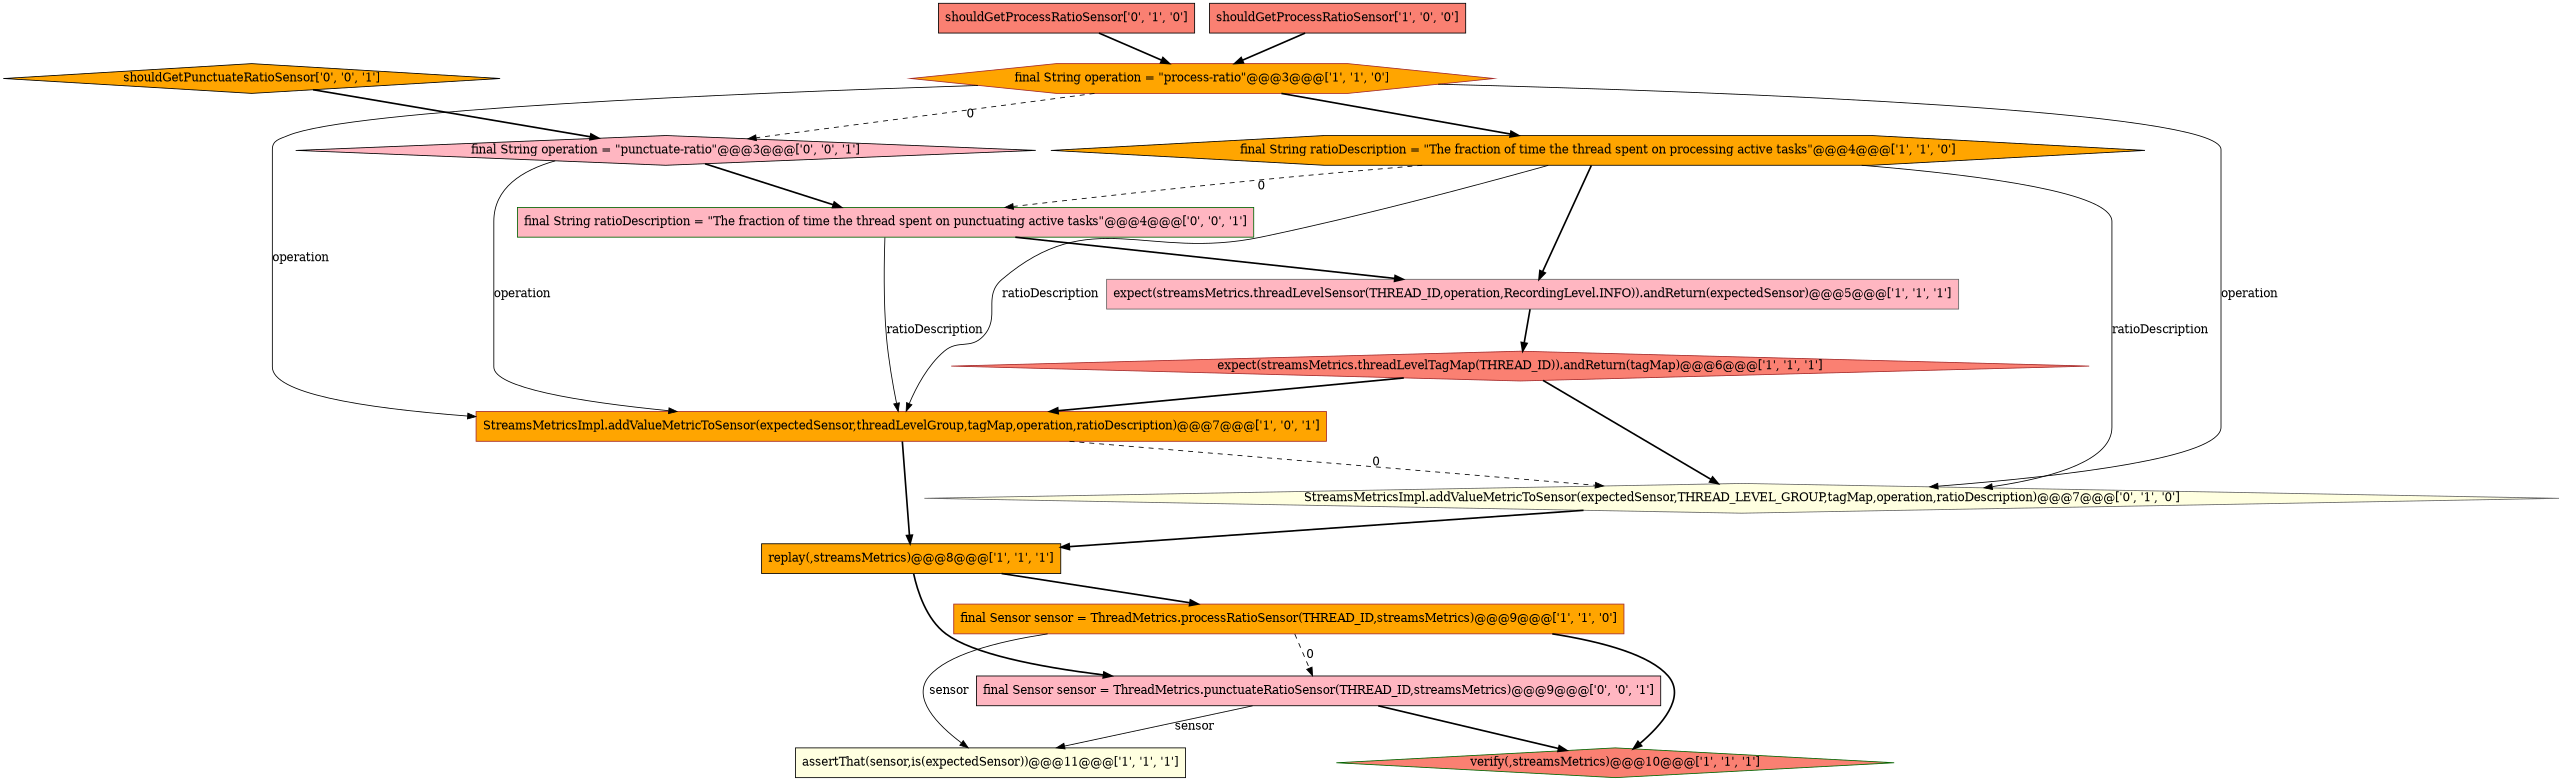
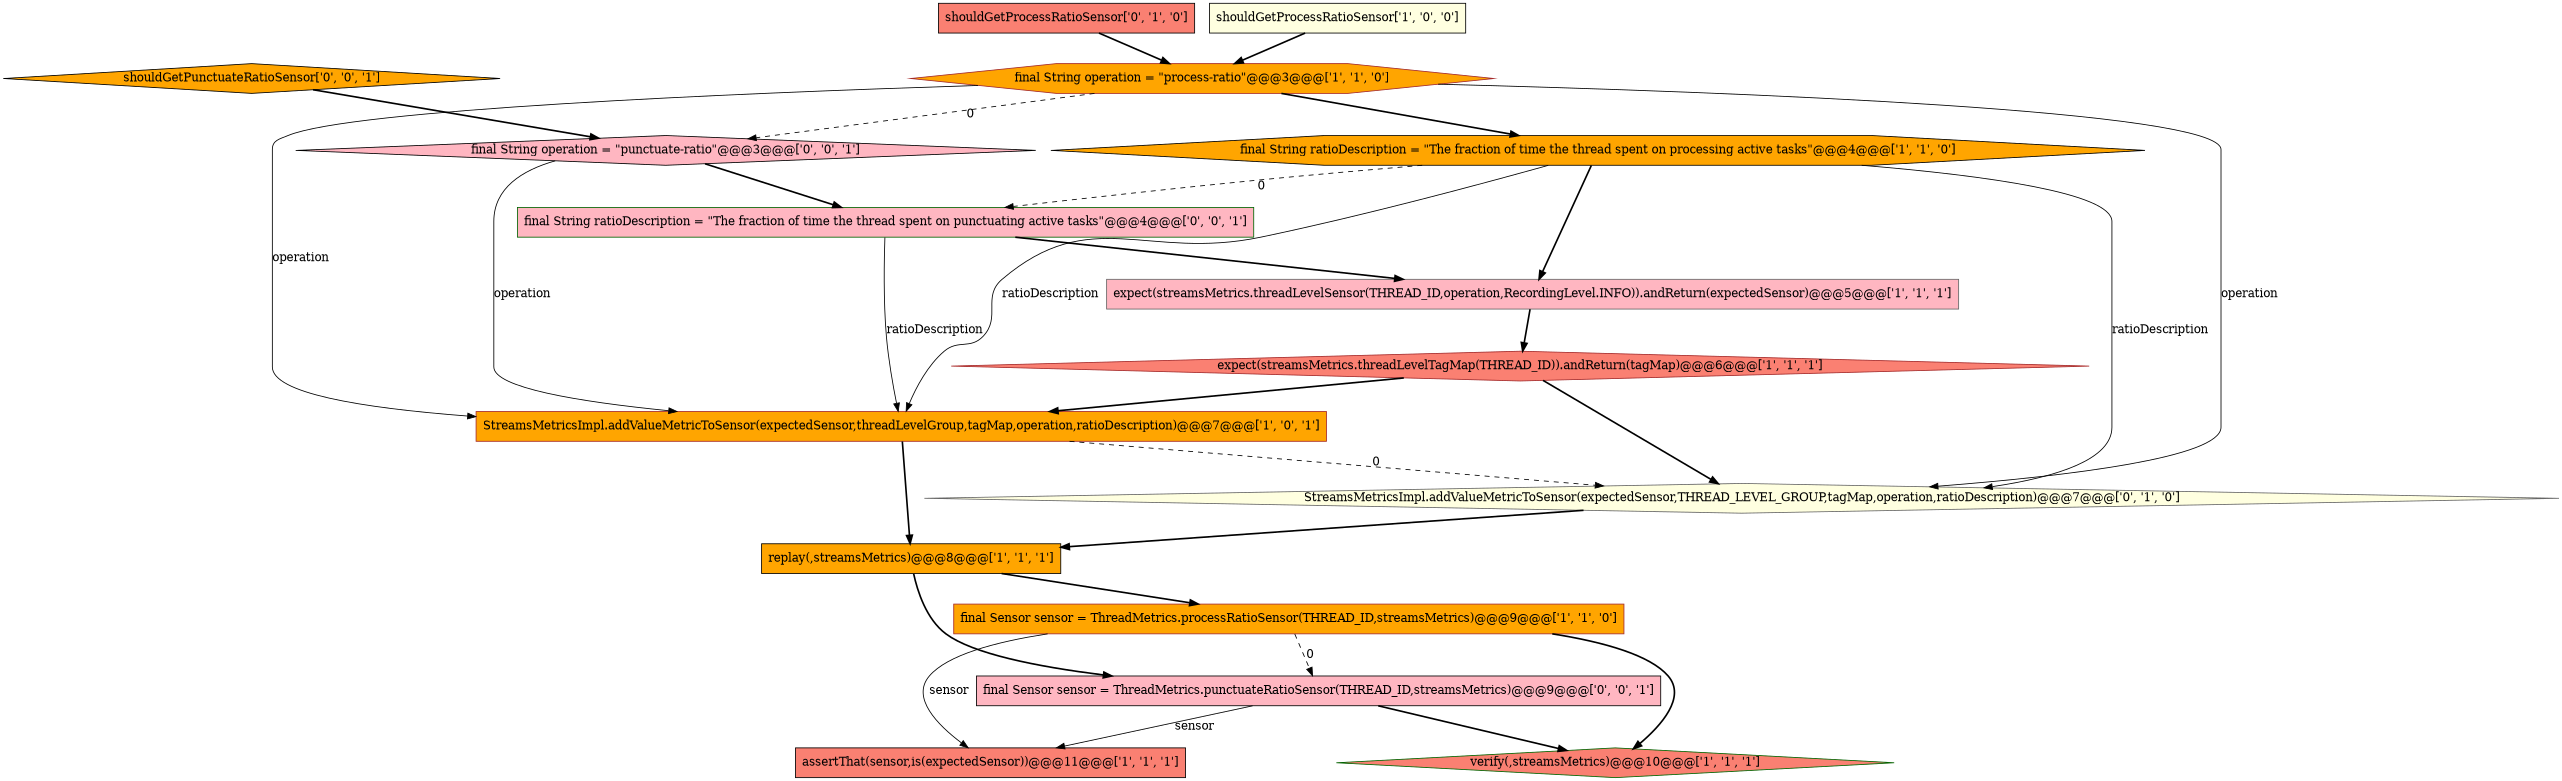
node "shouldGetProcessRatioSensor['1', '0', '0']": fillcolor salmon -> lightyellow
node "assertThat(sensor,is(expectedSensor))@@@11@@@['1', '1', '1']": fillcolor lightyellow -> salmon
